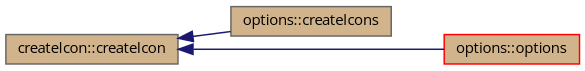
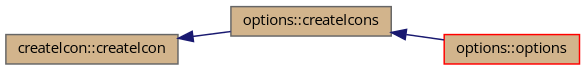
edge "options::options" -> "createIcon::createIcon": now "options::options" -> "options::createIcons"
